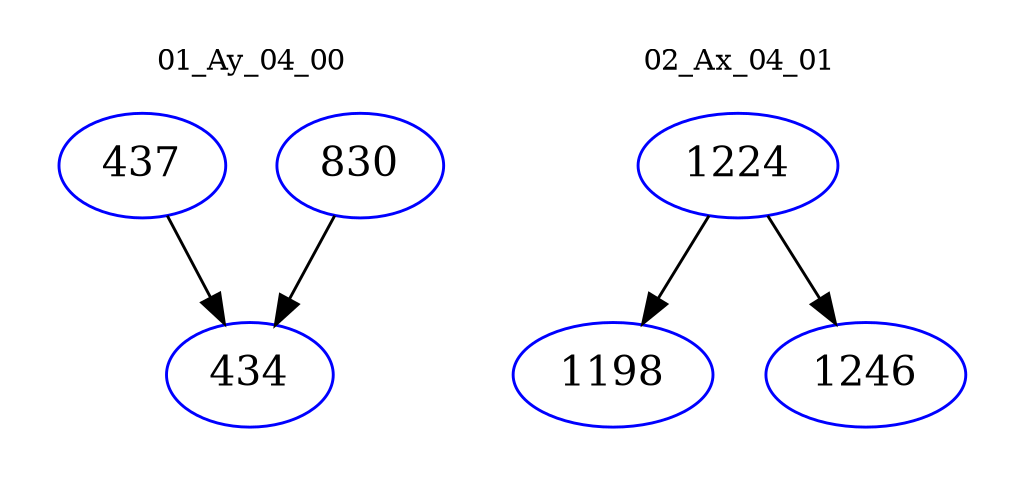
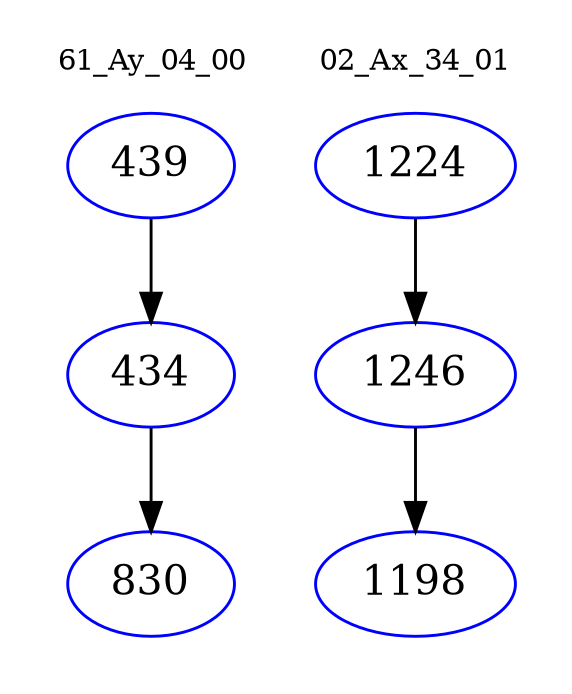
cluster "01_Ay_04_00": label "01_Ay_04_00" -> "61_Ay_04_00"
cluster "02_Ax_04_01": label "02_Ax_04_01" -> "02_Ax_34_01"
node "437": label "437" -> "439"
edge "830" -> "434": reversed
edge "1224" -> "1198": now "1246" -> "1198"
